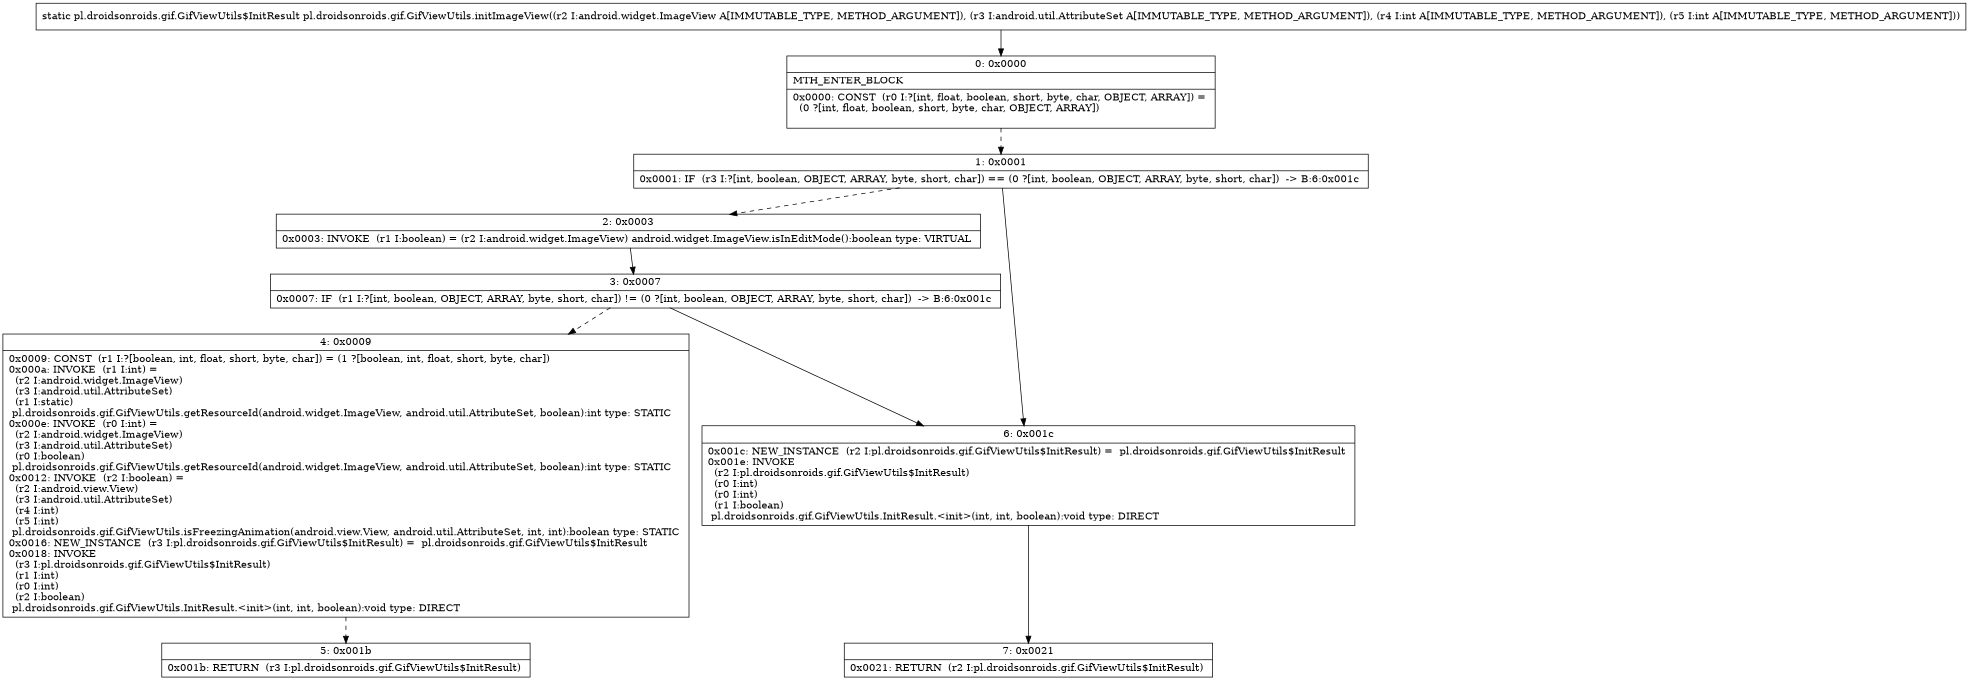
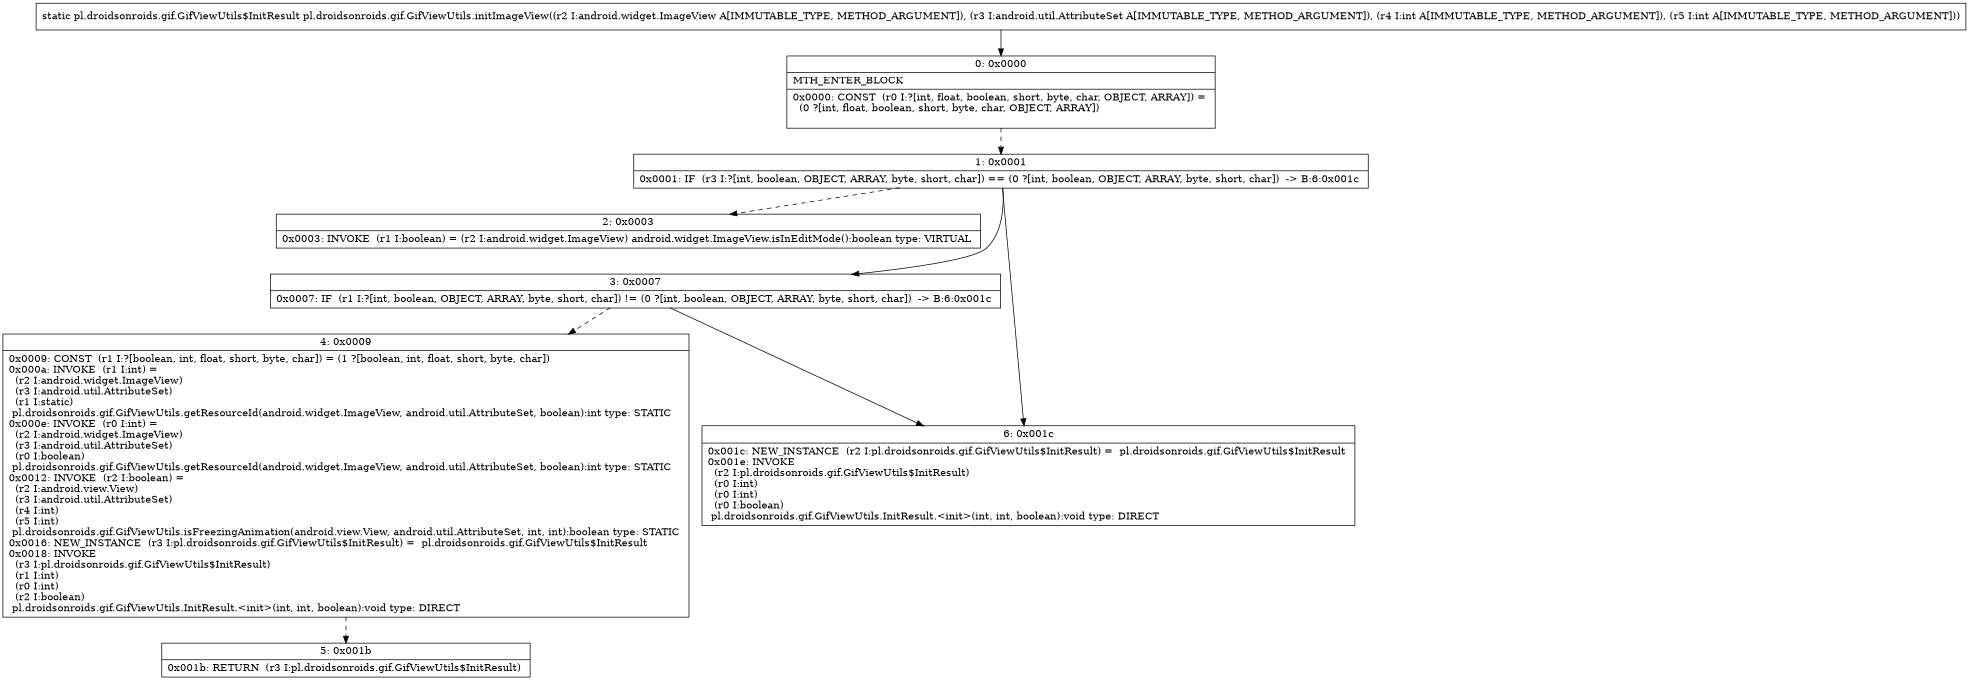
edge "2: 0x0003" -> "3: 0x0007": now "1: 0x0001" -> "3: 0x0007"
node "6: 0x001c": text "(r1 I:boolean)" -> "(r0 I:boolean)"
node "7: 0x0021": removed
